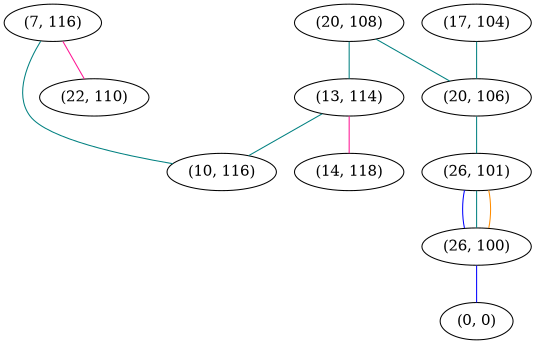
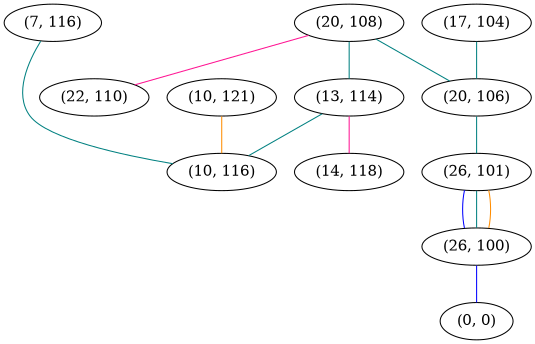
edge "(7, 116)" -- "(22, 110)": now "(20, 108)" -- "(22, 110)"
node "(10, 121)": added
